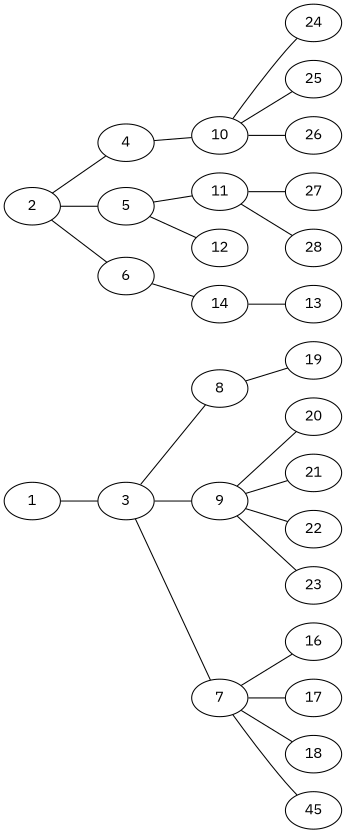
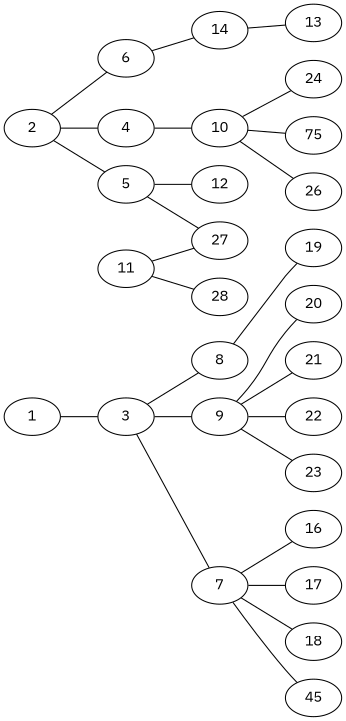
node "25": label "25" -> "75"
edge "11" -- "5": now "27" -- "5"
